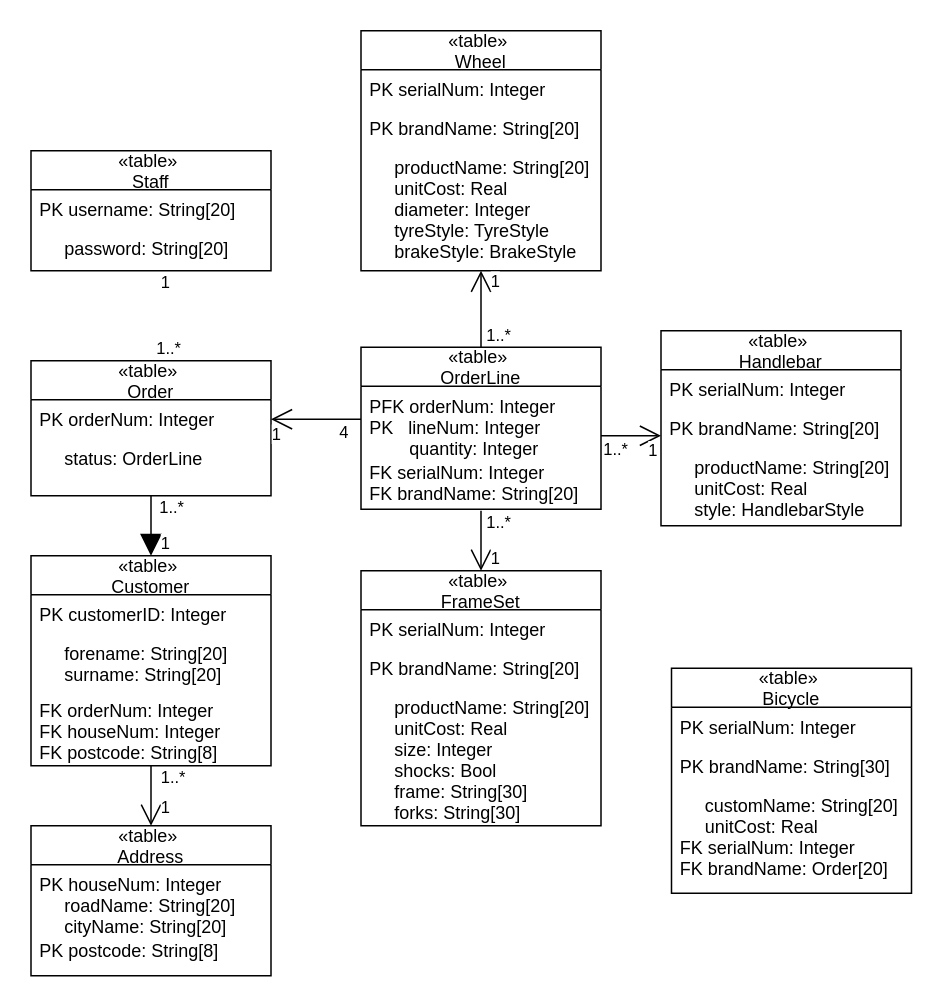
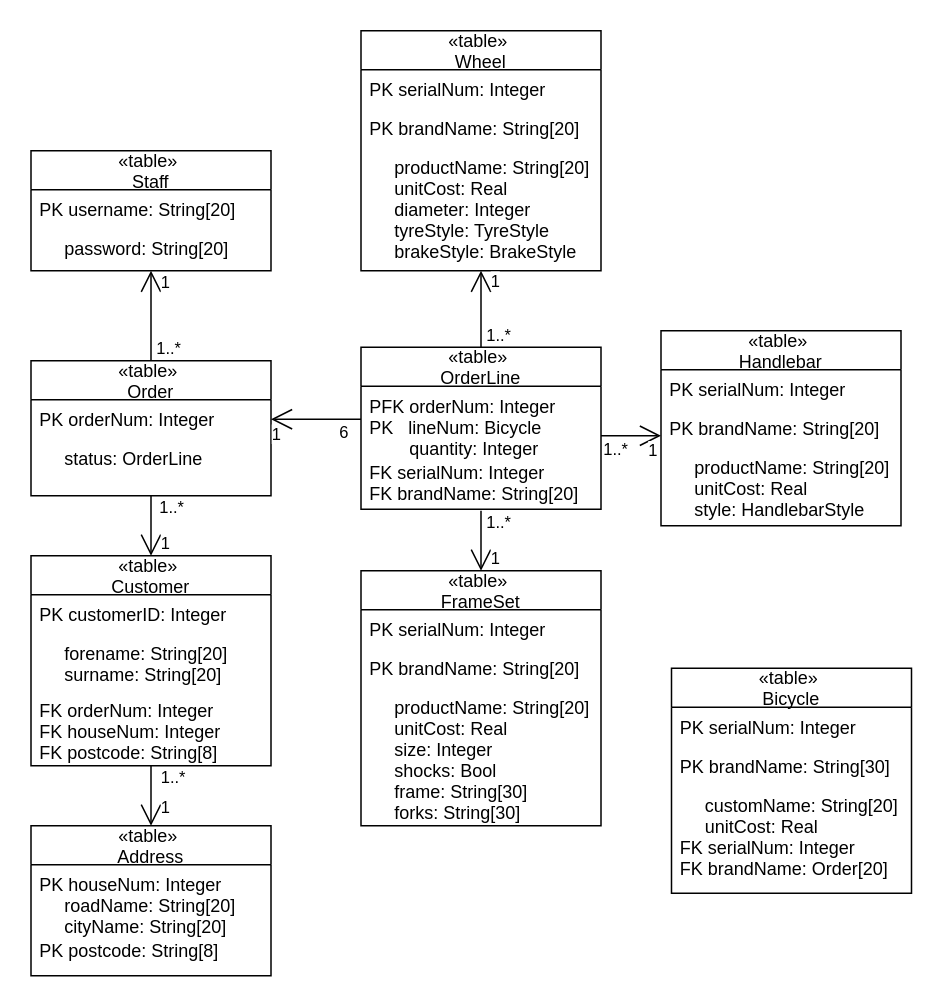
edge "«table» Order" -> "password: String[20]": added
node "PFK orderNum: Integer PK lineNum: Integer quantity: Integer": label "PFK orderNum: Integer PK lineNum: Integer quantity: Integer" -> "PFK orderNum: Integer PK lineNum: Bicycle quantity: Integer"
node "4": label "4" -> "6"
edge "status: OrderLine" -> "«table» Customer": arrowhead block -> open
